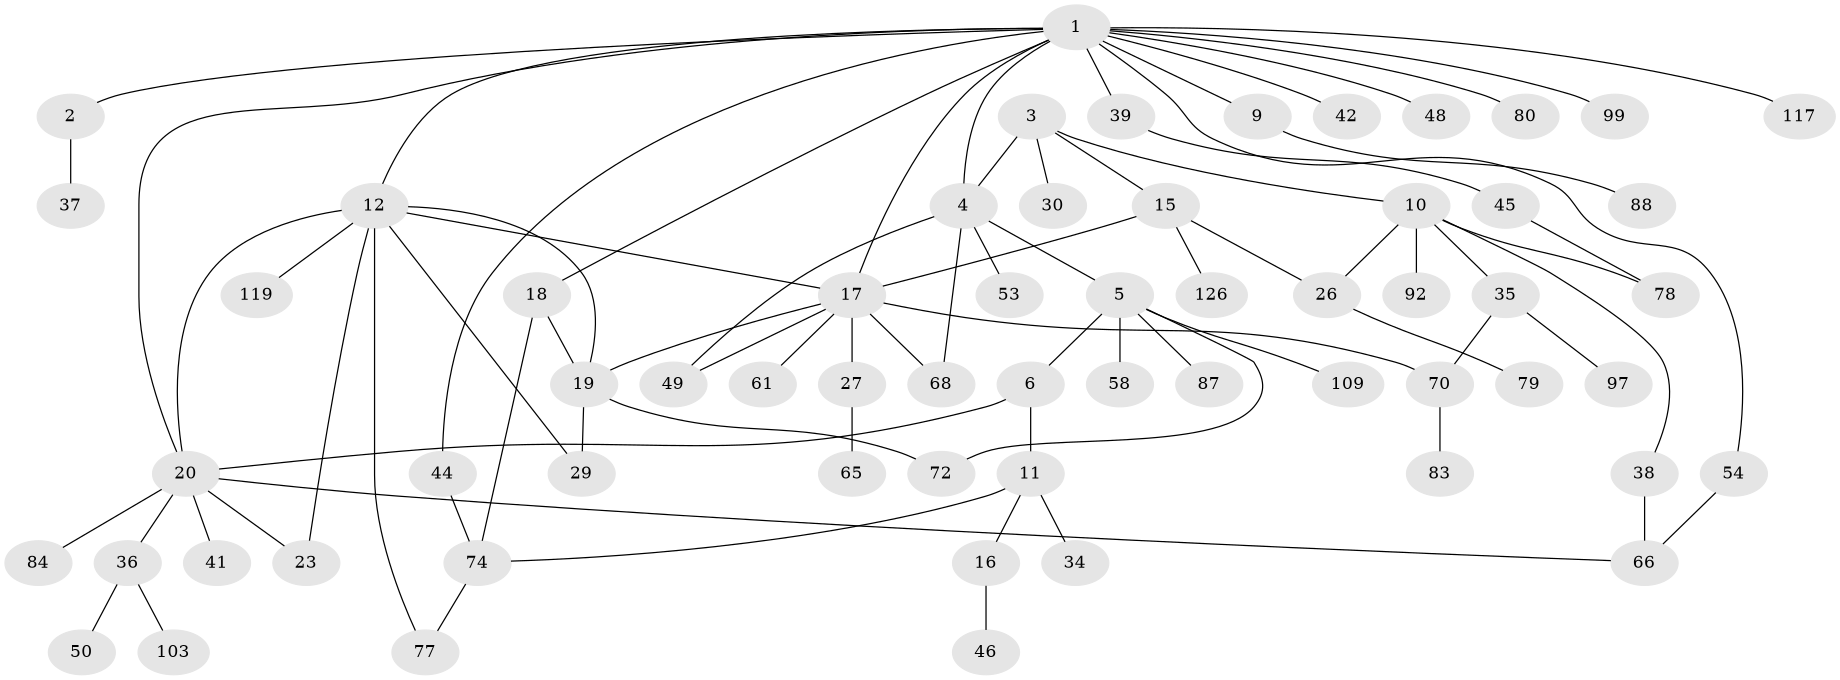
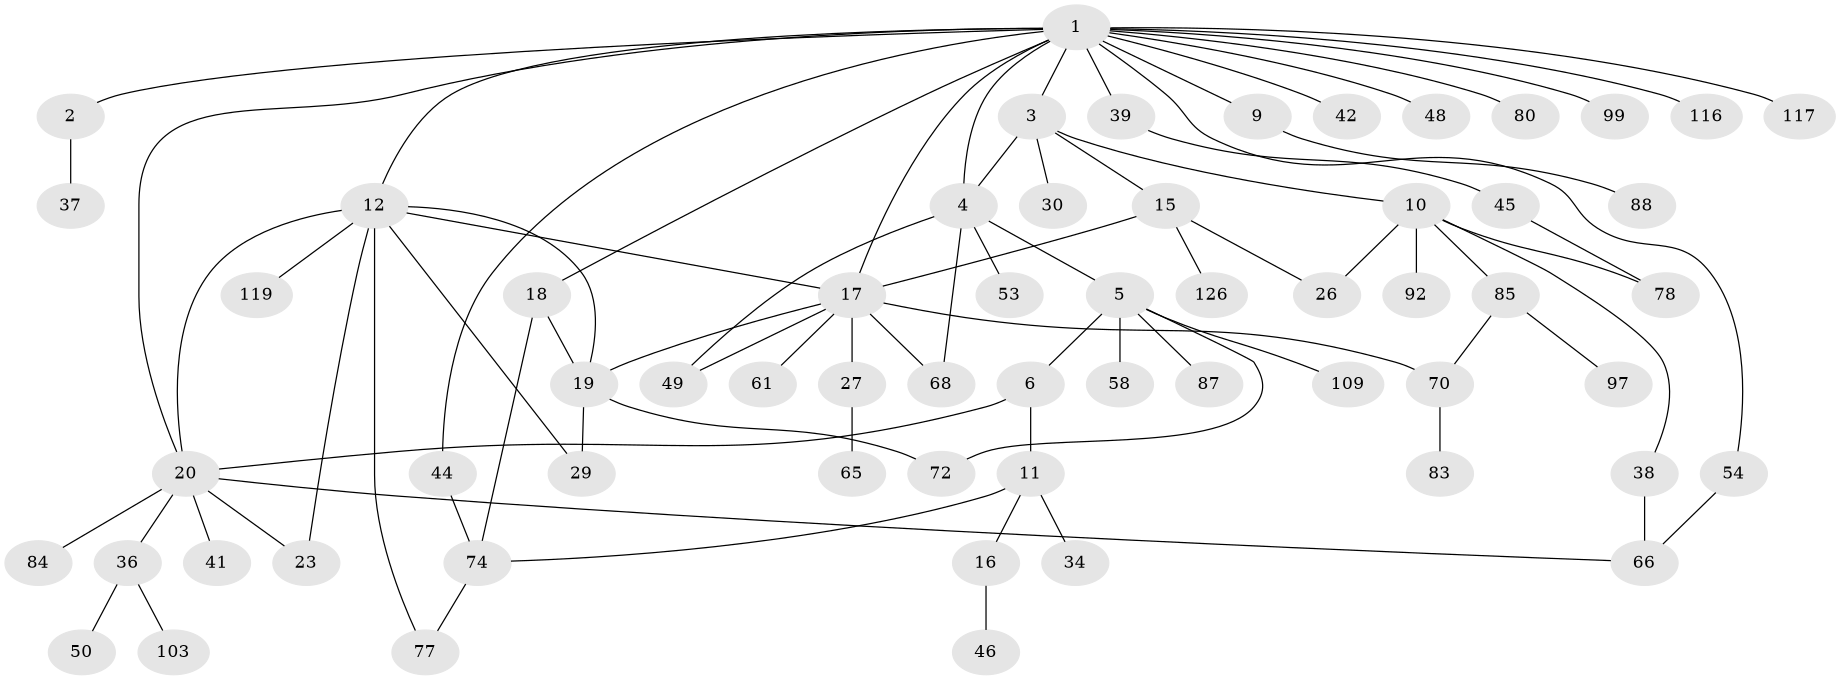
edge "1" -- "3": added
node "116": added
node "35": label "35" -> "85"
node "79": removed
